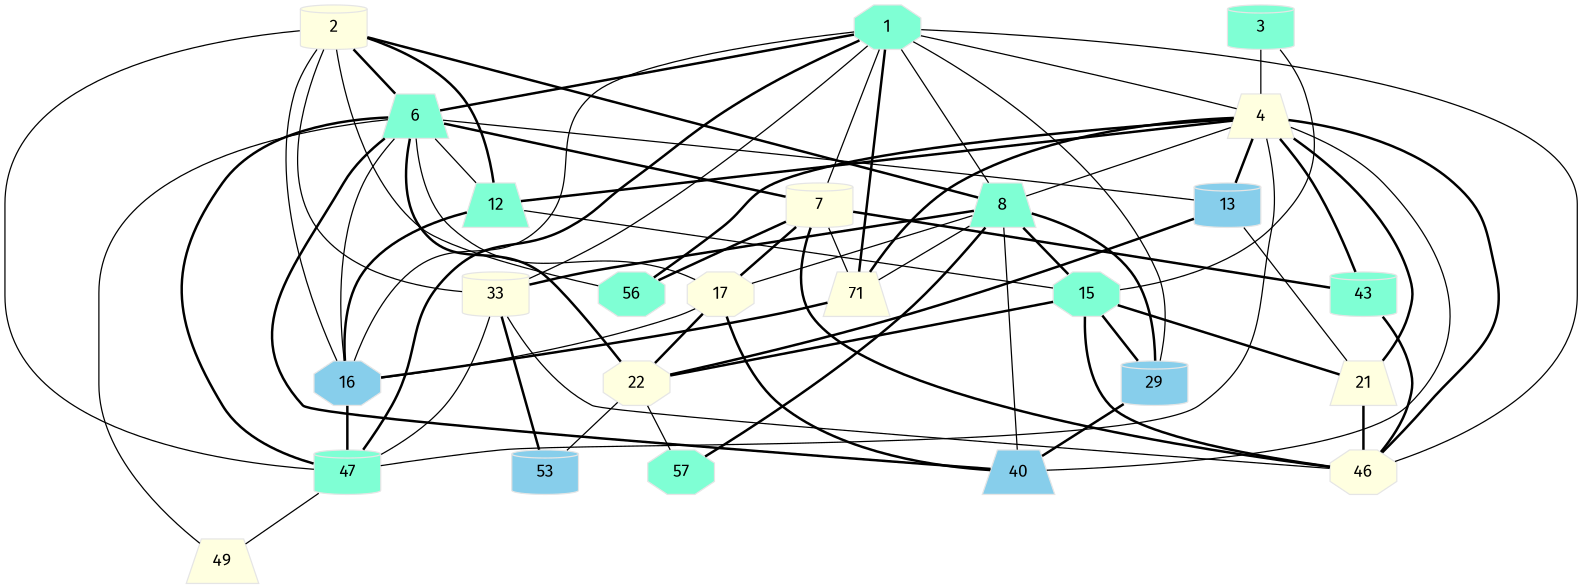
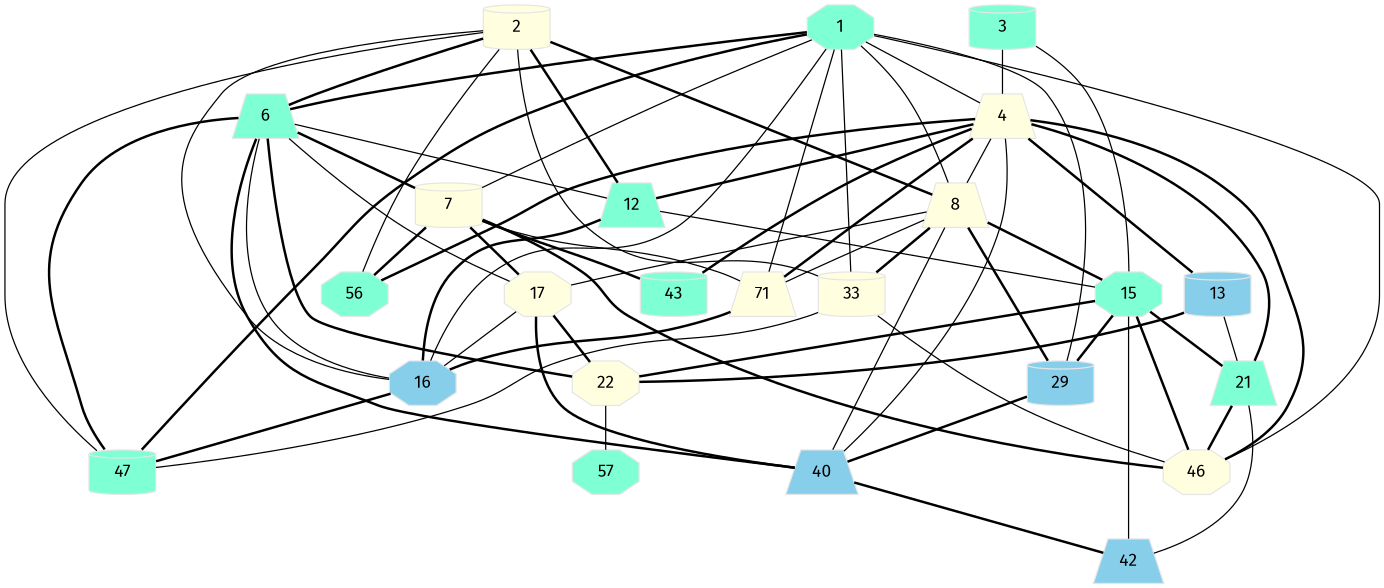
edge "1" -- "71": style bold -> solid
edge "6" -- "13": removed
node "8": fillcolor aquamarine -> lightyellow
edge "8" -- "57": removed
node "21": fillcolor lightyellow -> aquamarine
edge "43" -- "46": removed
edge "4" -- "47": removed
node "53": removed
node "49": removed
node "42": added
